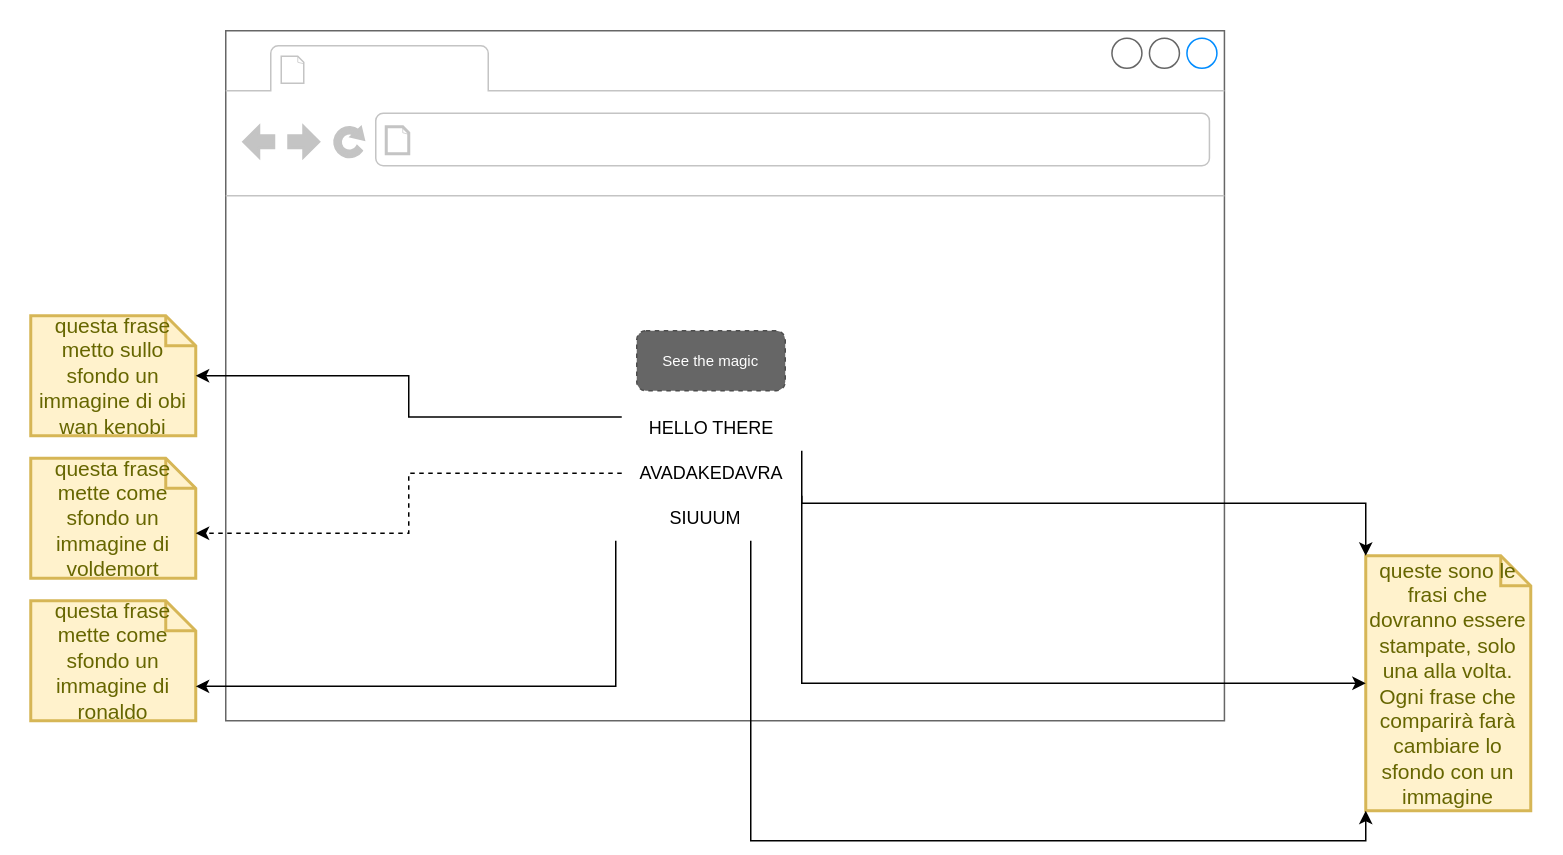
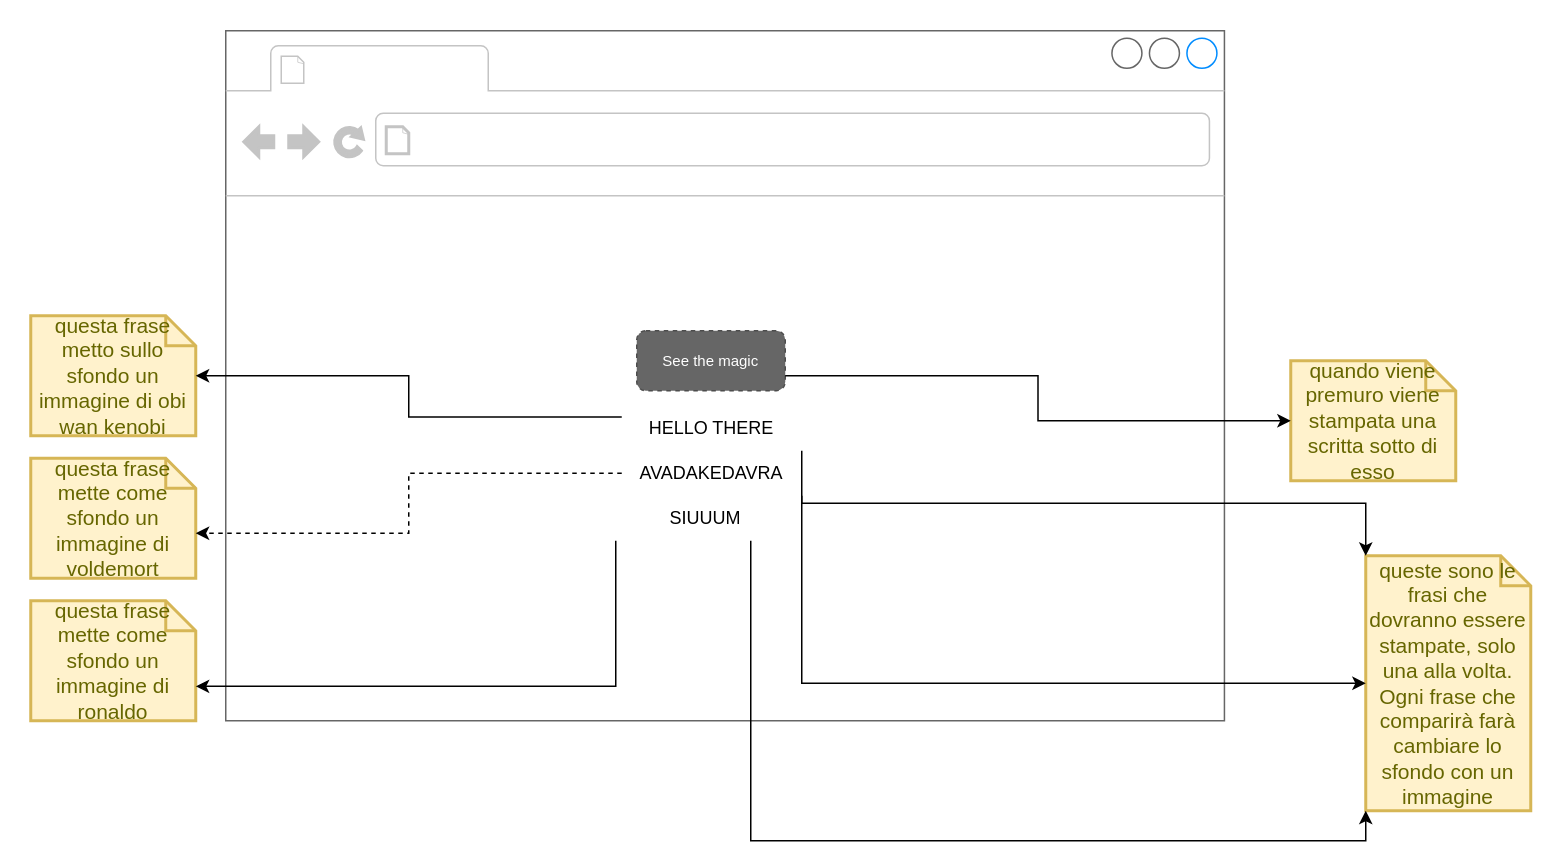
edge "See the magic" -> "quando viene premuro viene stampata una scritta sotto di esso": added
node "quando viene premuro viene stampata una scritta sotto di esso": added
